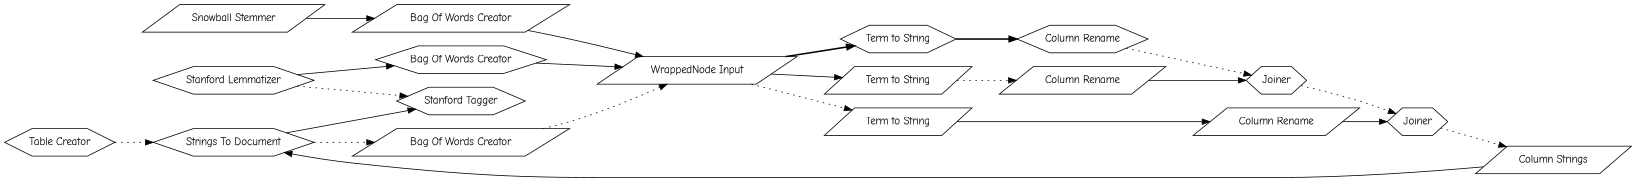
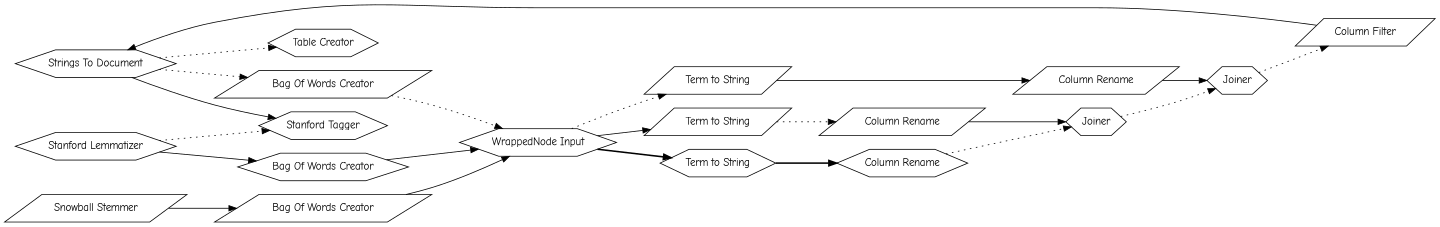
node "WrappedNode Input": shape parallelogram -> hexagon
edge "Table Creator" -> "Strings To Document": reversed
node "Column Strings": label "Column Strings" -> "Column Filter"
